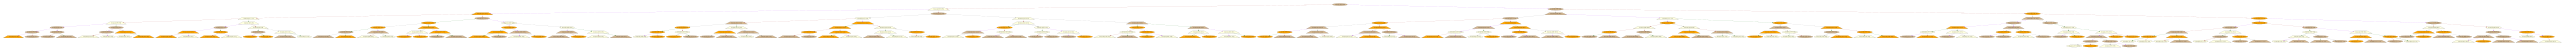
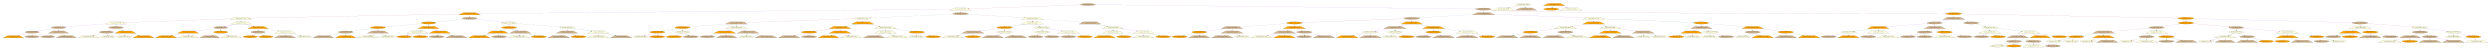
node "Node{data=[6897, 6897]}": shape ellipse -> trapezium
node "Node{data=[1219, 1219]}": fillcolor lightyellow -> orange
node "Node{data=[5464, 5464]}": removed
node "Node{data=[5553, 5553]}": fillcolor tan -> lightyellow
node "Node{data=[1197, 1197]}": shape ellipse -> trapezium
node "Node{data=[5547, 5547]}": shape ellipse -> trapezium
node "Node{data=[7279, 7279]}": fillcolor orange -> tan
node "Node{data=[8909, 8909]}": fillcolor orange -> lightyellow
node "Node{data=[1212, 1212]}": fillcolor orange -> tan
node "Node{data=[6441, 6441]}": fillcolor lightyellow -> tan
node "Node{data=[6890, 6890]}": shape ellipse -> trapezium
node "Node{data=[7266, 7266]}": fillcolor lightyellow -> tan
node "Node{data=[7371, 7371]}": shape ellipse -> trapezium
node "Node{data=[7615, 7615]}": fillcolor tan -> orange
